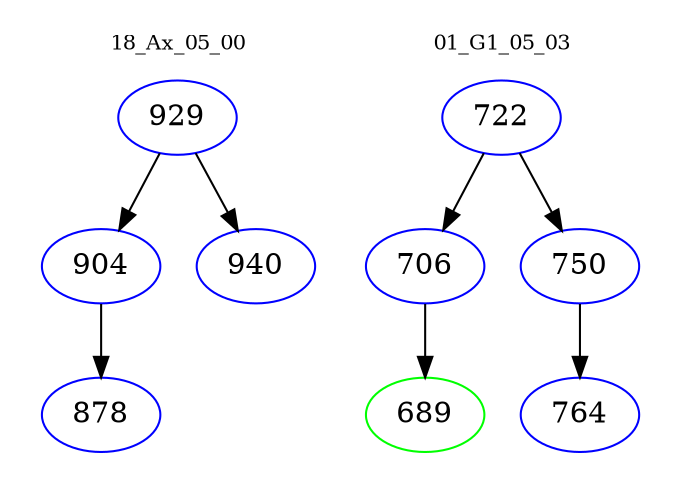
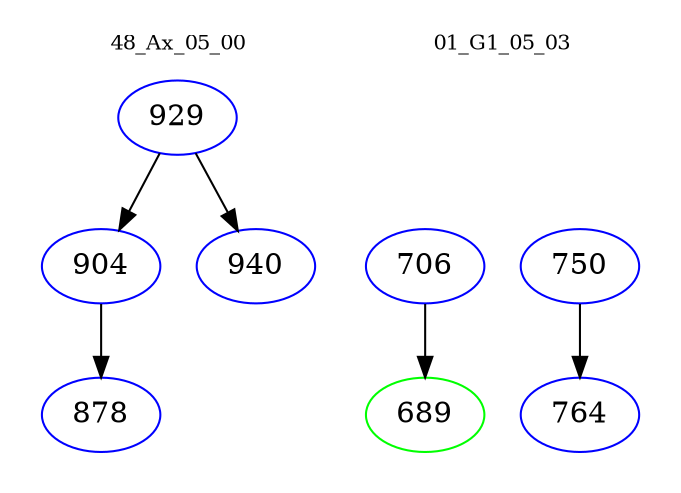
cluster "18_Ax_05_00": label "18_Ax_05_00" -> "48_Ax_05_00"
node "722": removed
